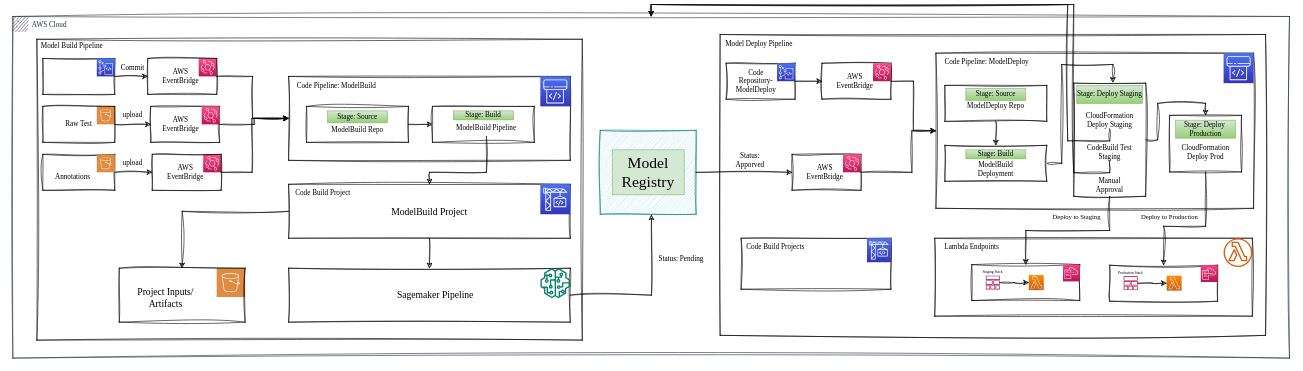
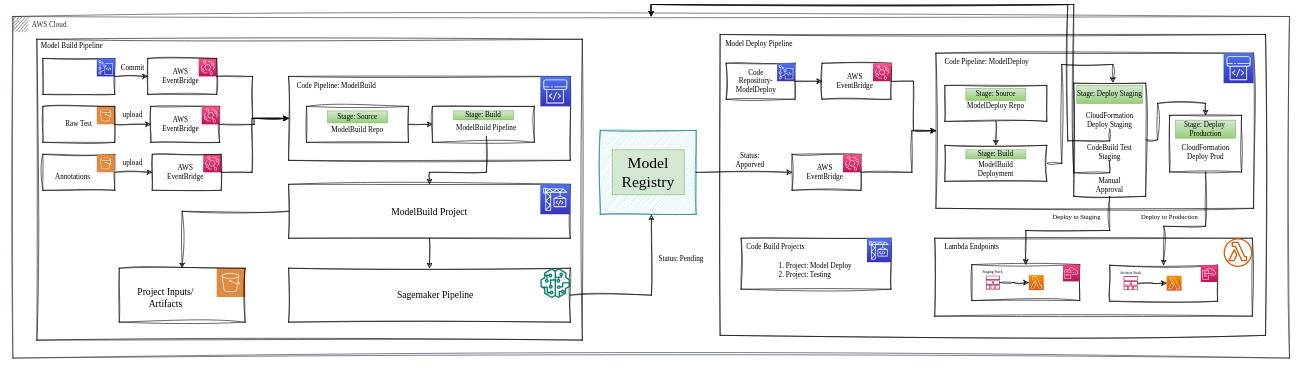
node "Code Build Project": removed
node "Project: Model Deploy Project: Testing": added
node "Production Stack": label "Production Stack" -> "Artifacts Stack"
